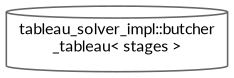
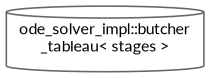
node "tableau_solver_impl::butcher _tableau< stages >": label "tableau_solver_impl::butcher _tableau< stages >" -> "ode_solver_impl::butcher _tableau< stages >"
